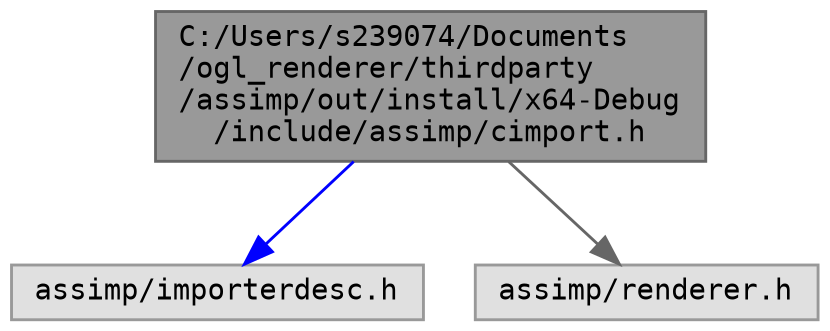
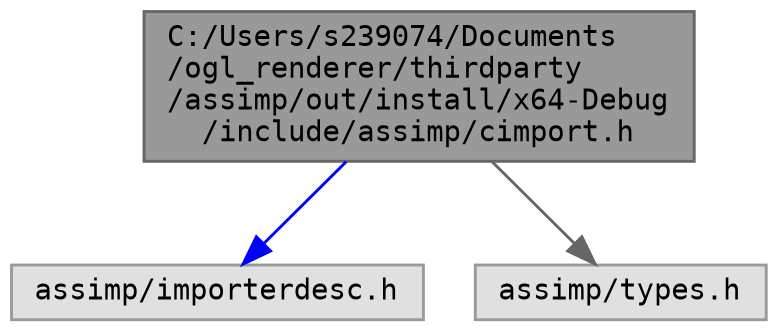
node "assimp/renderer.h": label "assimp/renderer.h" -> "assimp/types.h"
